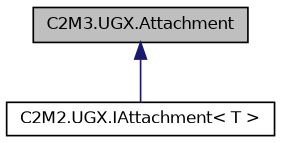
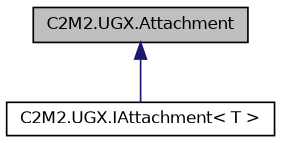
node "C2M3.UGX.Attachment": label "C2M3.UGX.Attachment" -> "C2M2.UGX.Attachment"
